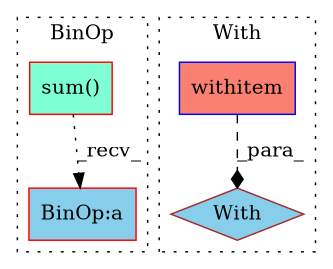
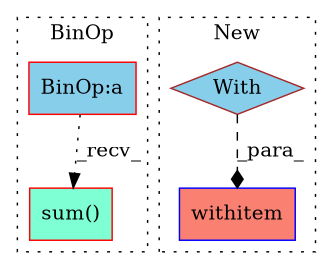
cluster "With": label "With" -> "New"
edge "withitem" -> "With": reversed
edge "sum()" -> "BinOp:a": reversed
